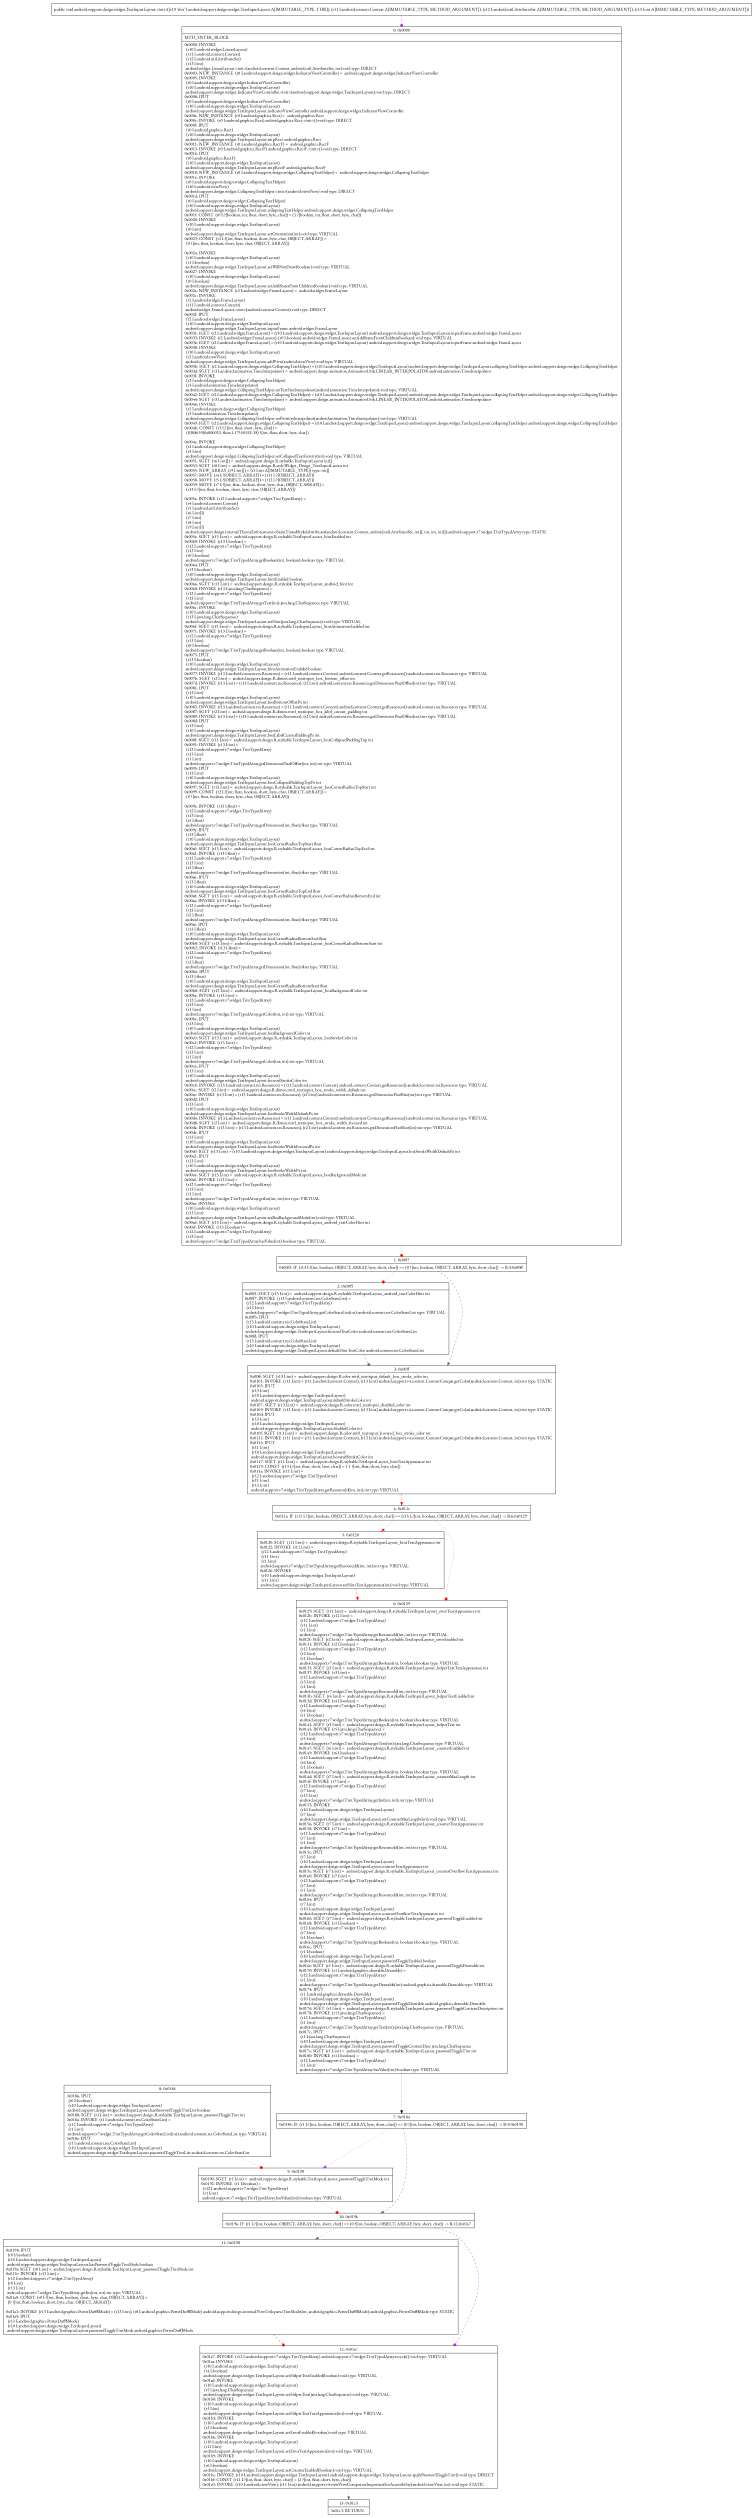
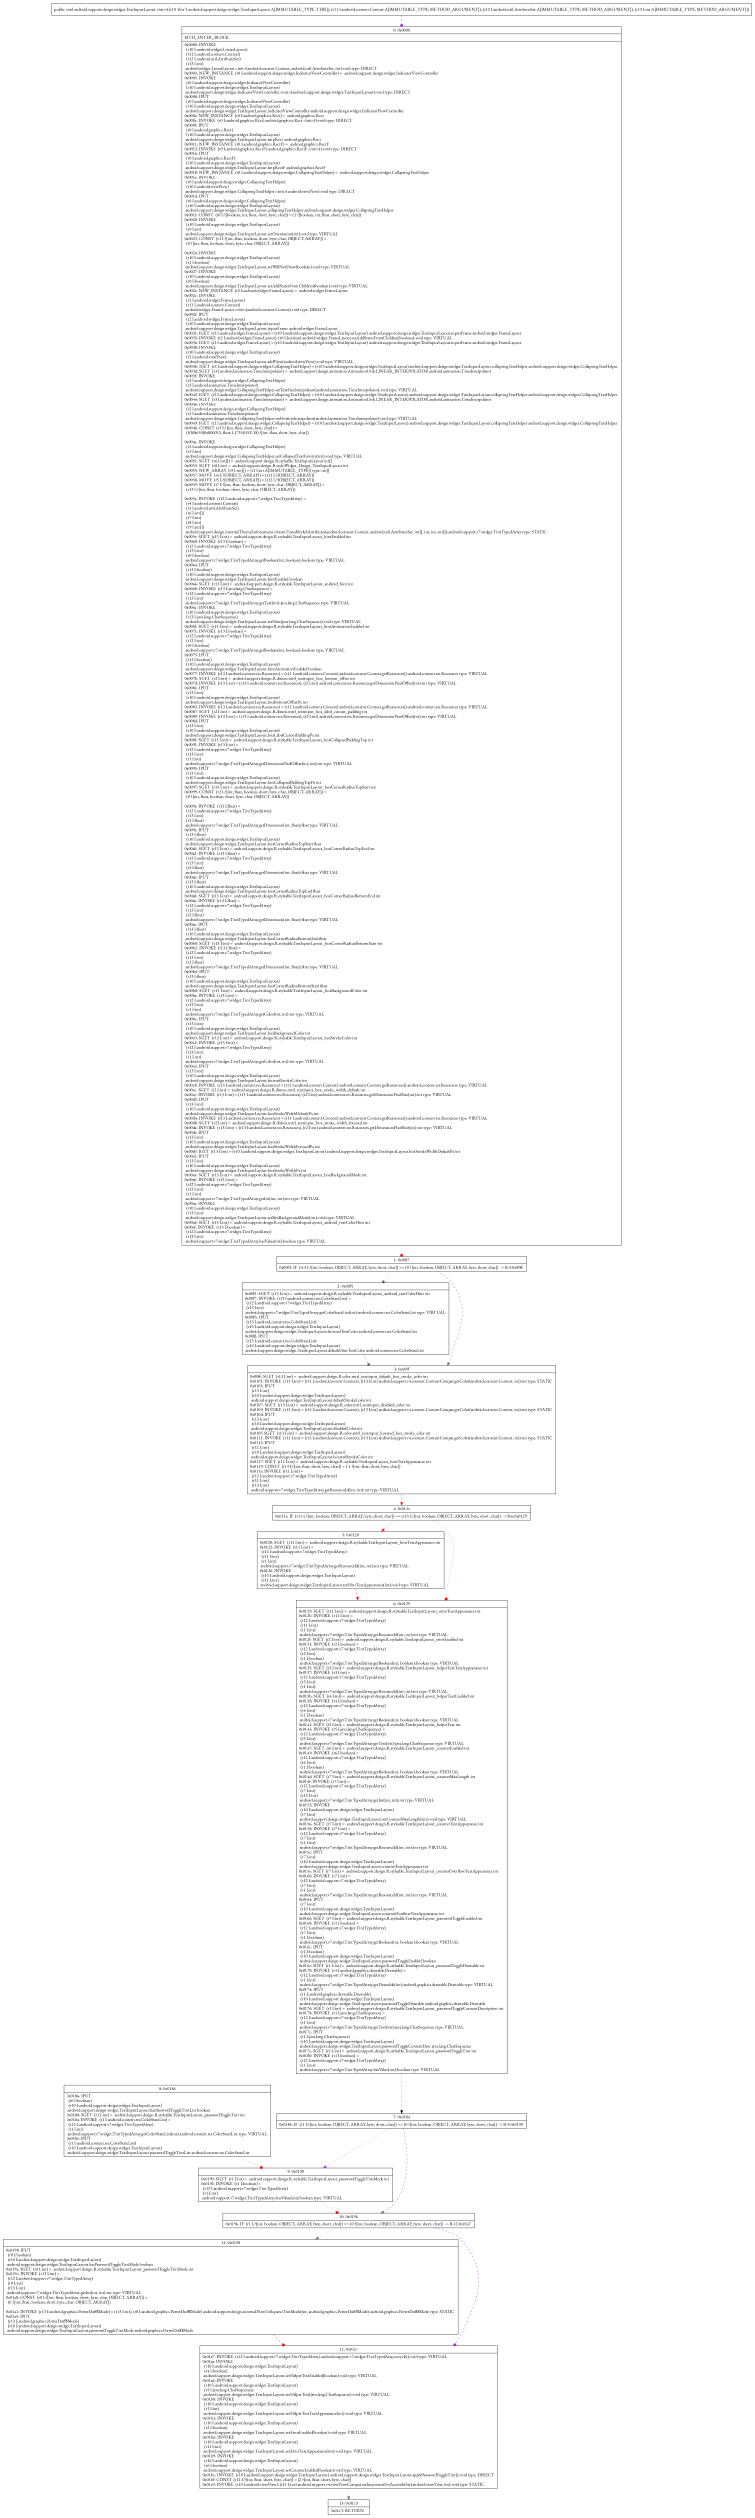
edge "1: 0x00f3" -> "2: 0x00f5": color red -> gray40
